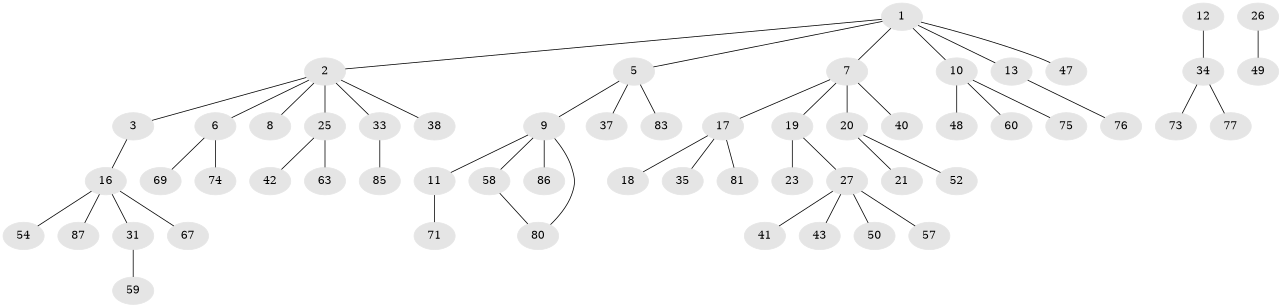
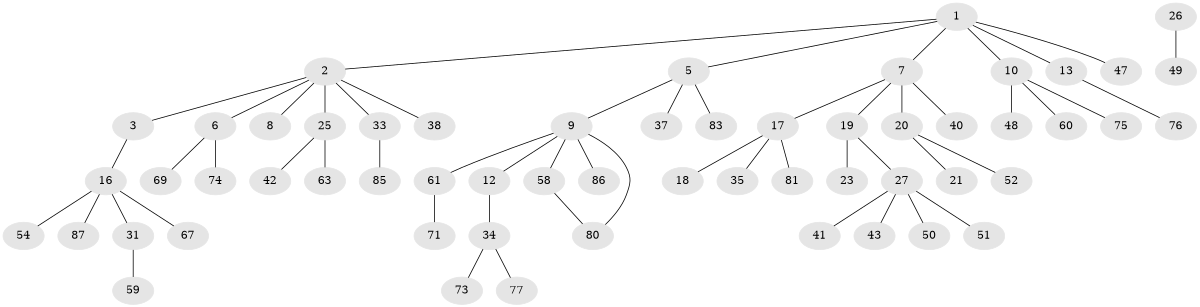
edge "9" -- "12": added
node "11": label "11" -> "61"
node "57": label "57" -> "51"
